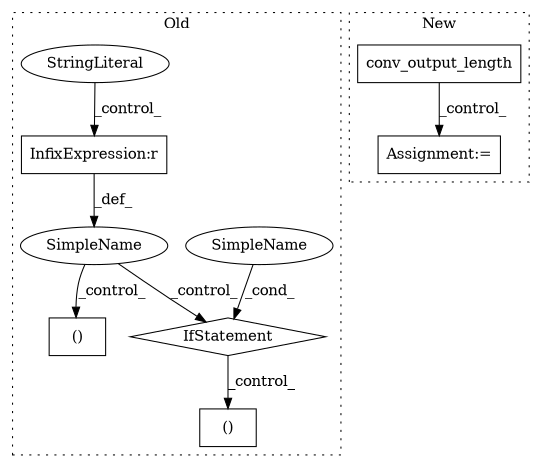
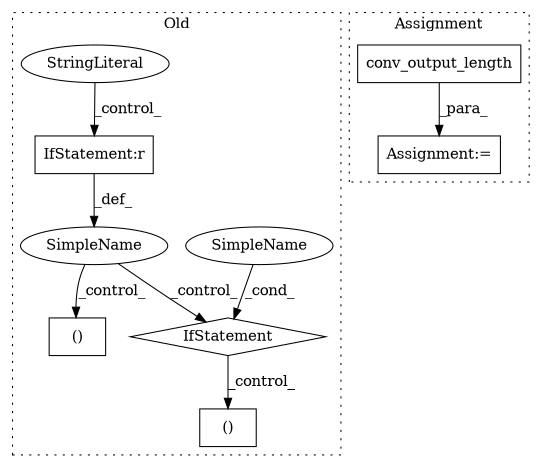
cluster "New": label "New" -> "Assignment"
edge "conv_output_length" -> "Assignment:=": label "_control_" -> "_para_"
node "InfixExpression:r": label "InfixExpression:r" -> "IfStatement:r"
